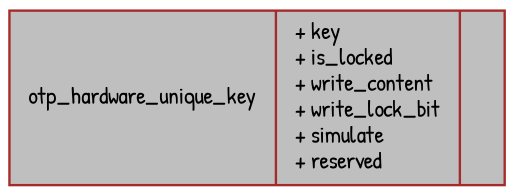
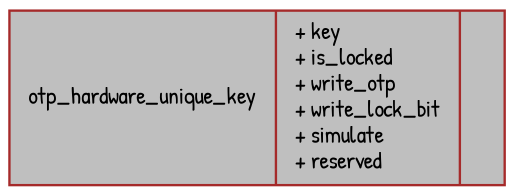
node "otp_hardware_unique_key": text "+ write_content" -> "+ write_otp"
